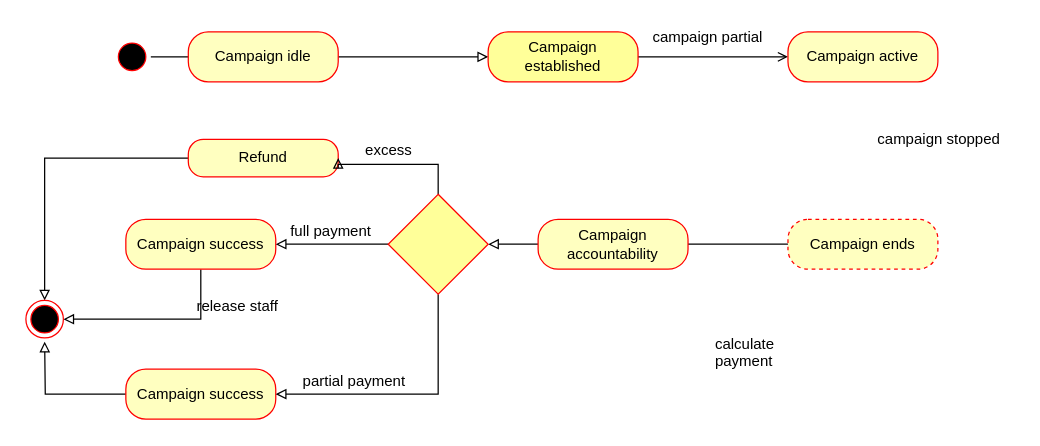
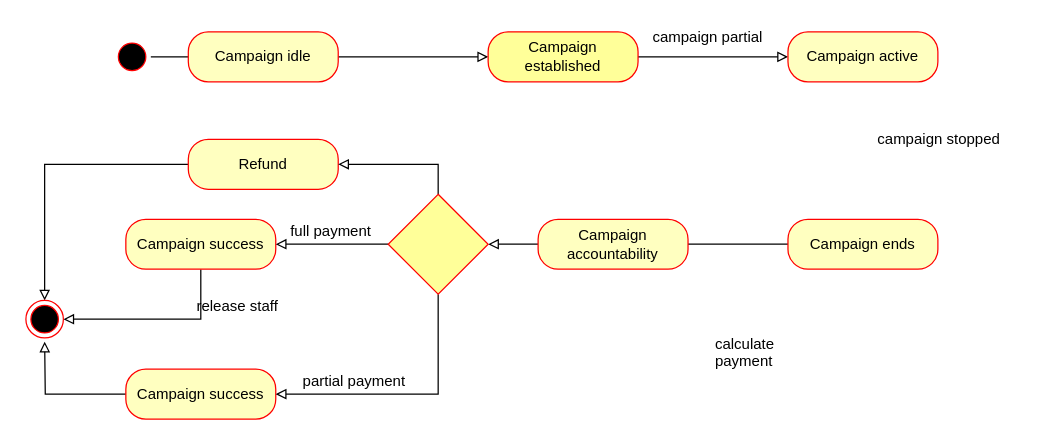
edge "Campaign established" -> "Campaign active": arrowhead open -> block
node "excess": removed
node "Refund": size 150x38 -> 150x50
node "Campaign ends": style dashed -> solid
